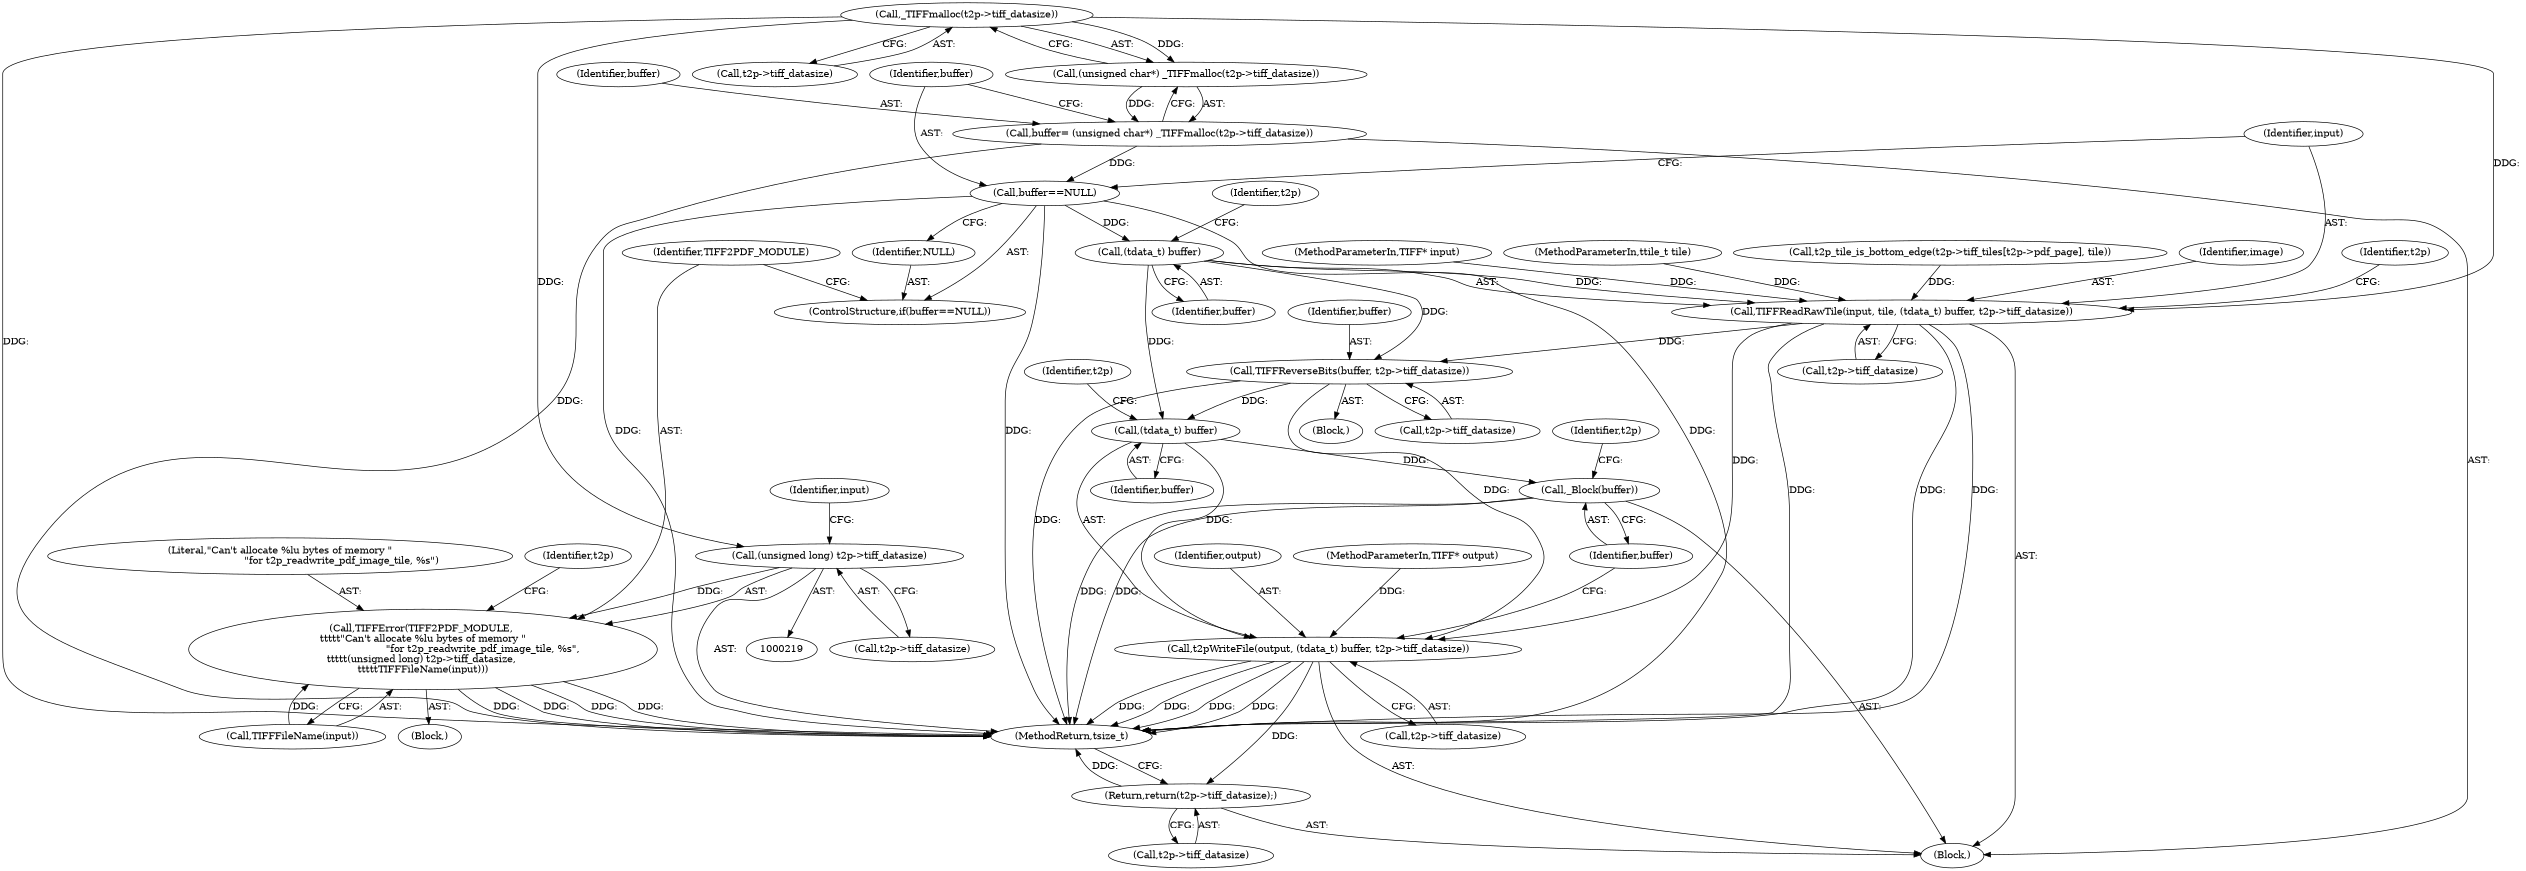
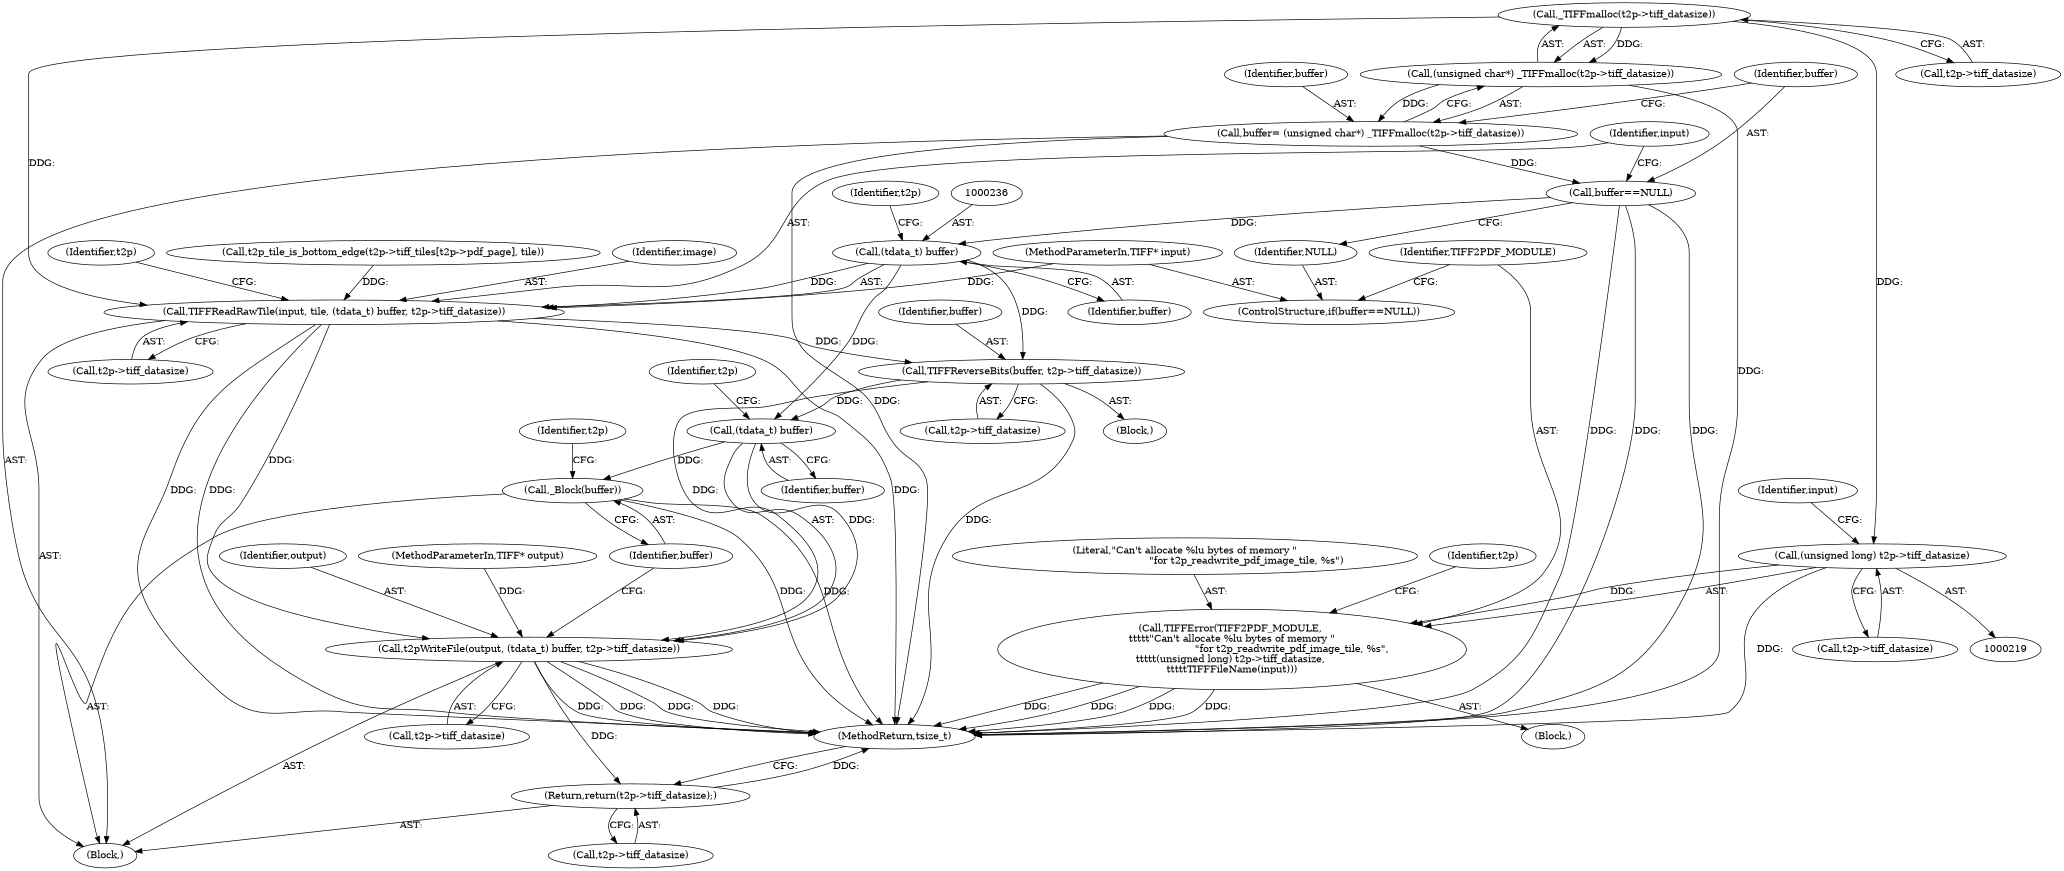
edge "(Call,(unsigned char*) _TIFFmalloc(t2p->tiff_datasize))" -> "(Call,_TIFFmalloc(t2p->tiff_datasize))": label "CFG: " -> "AST: "
node "1000236": added
node "(MethodParameterIn,ttile_t tile)": removed
edge "(Call,buffer==NULL)" -> "(ControlStructure,if(buffer==NULL))": now "(MethodParameterIn,TIFF* input)" -> "(ControlStructure,if(buffer==NULL))"
edge "(Call,_TIFFmalloc(t2p->tiff_datasize))" -> "(MethodReturn,tsize_t)": now "(Call,(unsigned char*) _TIFFmalloc(t2p->tiff_datasize))" -> "(MethodReturn,tsize_t)"
edge "(Call,(unsigned long) t2p->tiff_datasize)" -> "(MethodReturn,tsize_t)": label "AST: " -> "DDG: "
node "(Call,TIFFFileName(input))": removed
